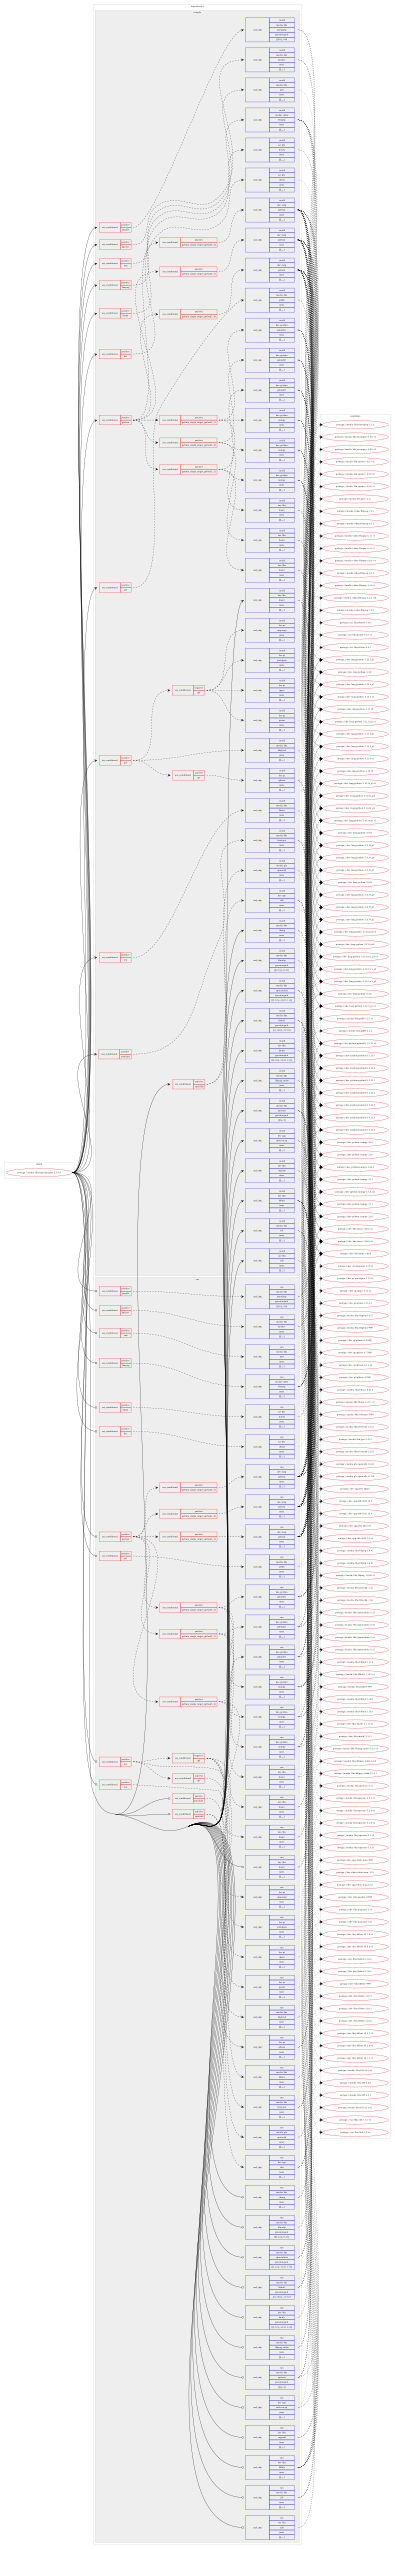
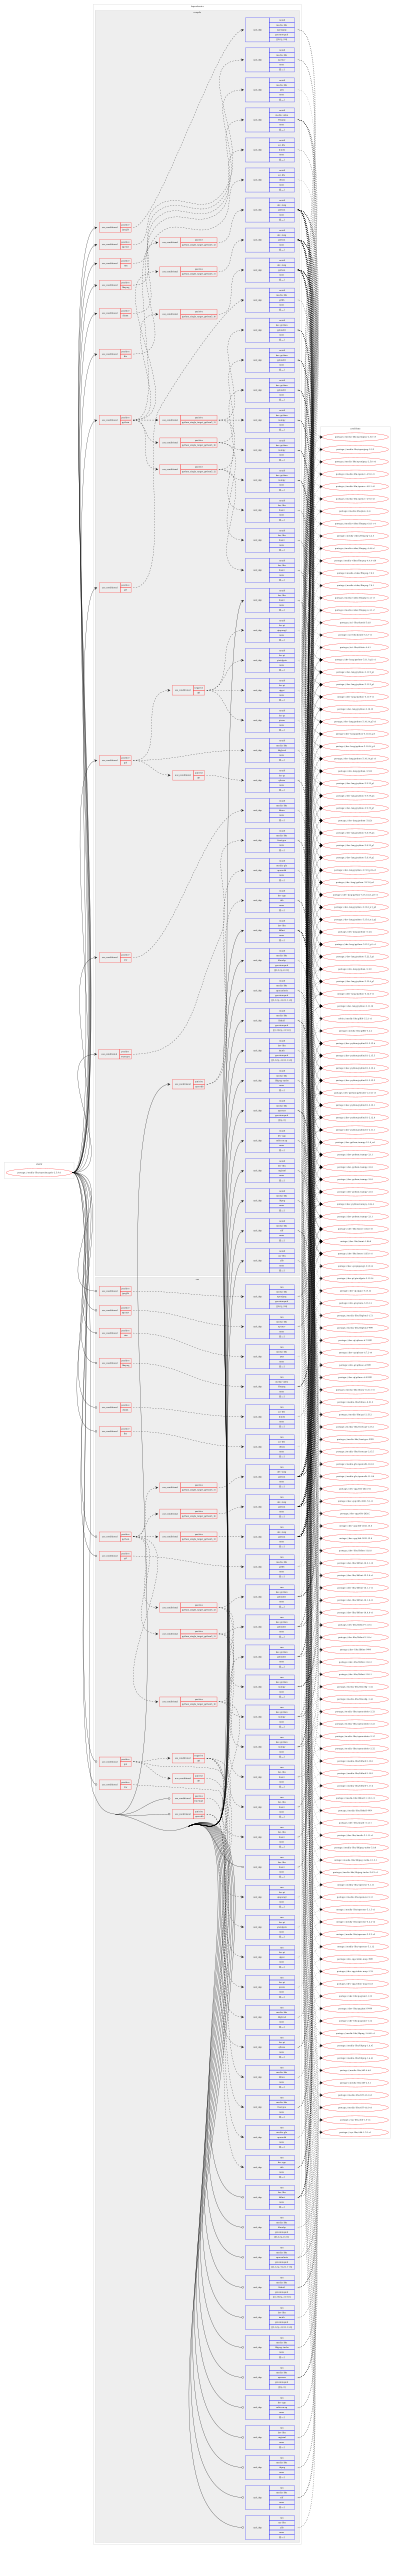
node "portage://media-video/ffmpeg-6.1.2": removed
node "portage://media-libs/giflib-5.2.1-r1": label "portage://media-libs/giflib-5.2.1-r1" -> "robin://media-libs/giflib-5.2.1-r1"
node "portage://dev-video/robin-map-1.3.0": label "portage://dev-video/robin-map-1.3.0" -> "portage://dev-cpp/robin-map-1.3.0"
